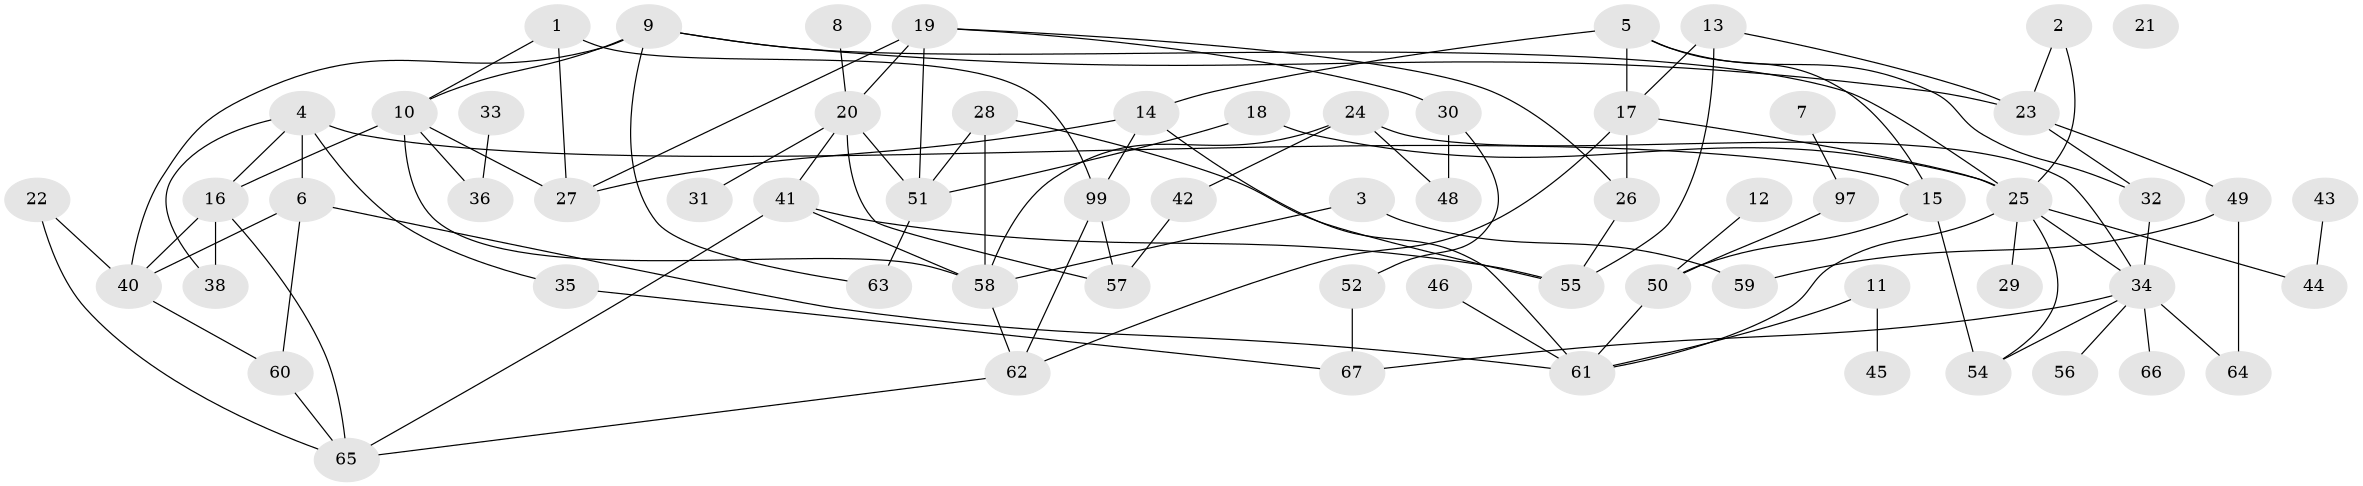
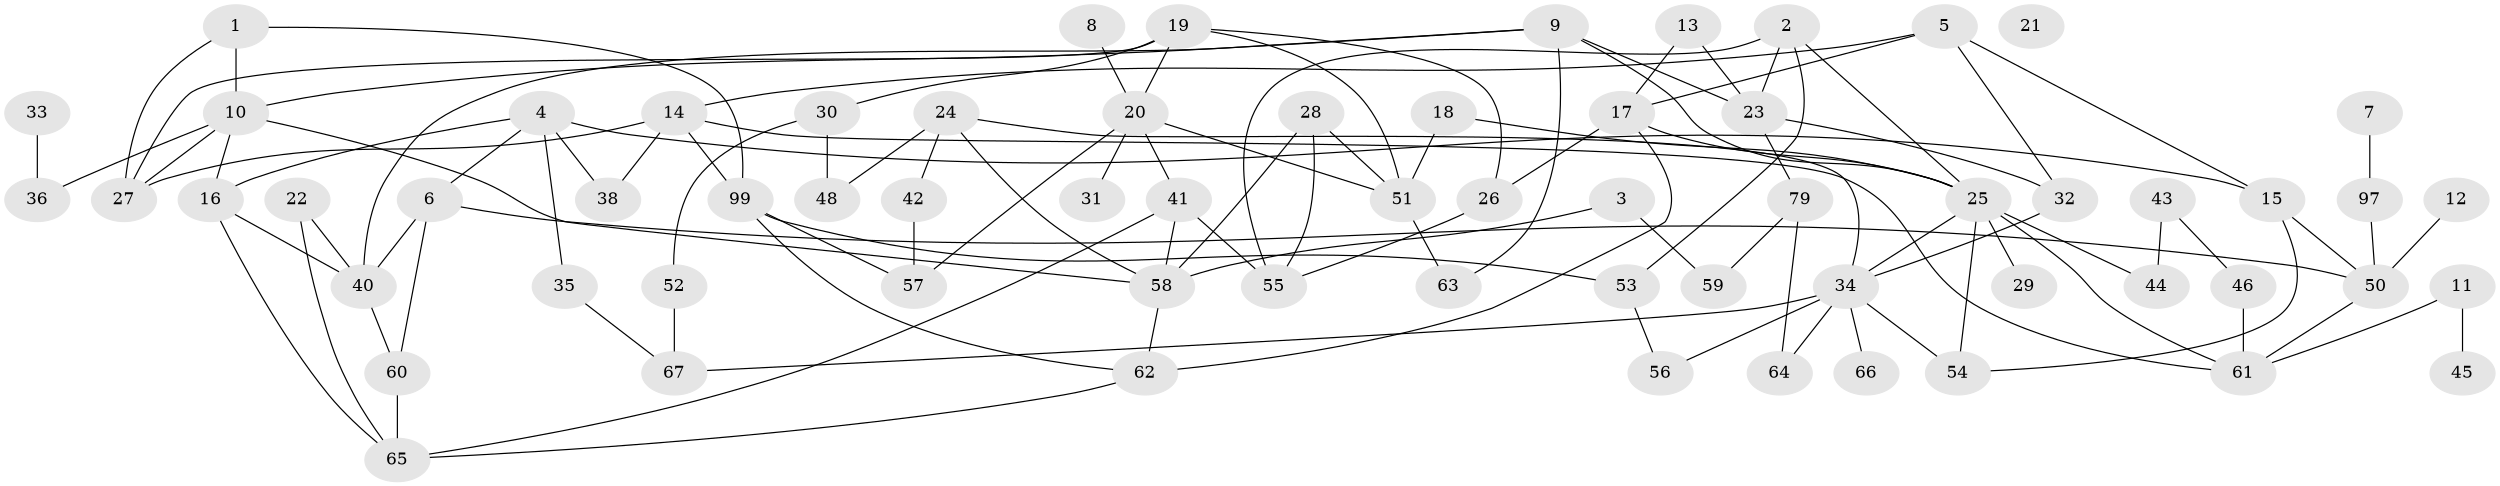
edge "13" -- "55": now "2" -- "55"
node "49": label "49" -> "79"
edge "16" -- "38": now "14" -- "38"
edge "43" -- "46": added
node "53": added
edge "6" -- "61": now "6" -- "50"
